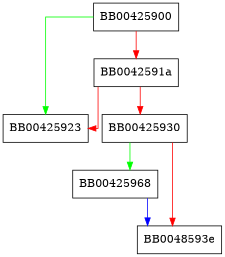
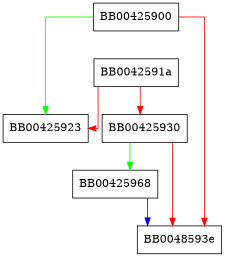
edge "BB00425900" -> "BB0042591a": now "BB00425900" -> "BB0048593e"
